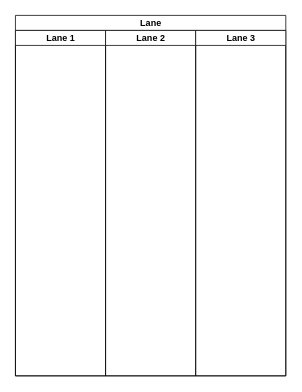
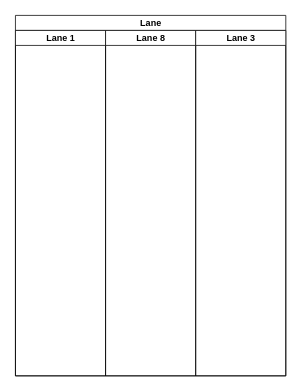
node "Lane 2": label "Lane 2" -> "Lane 8"
